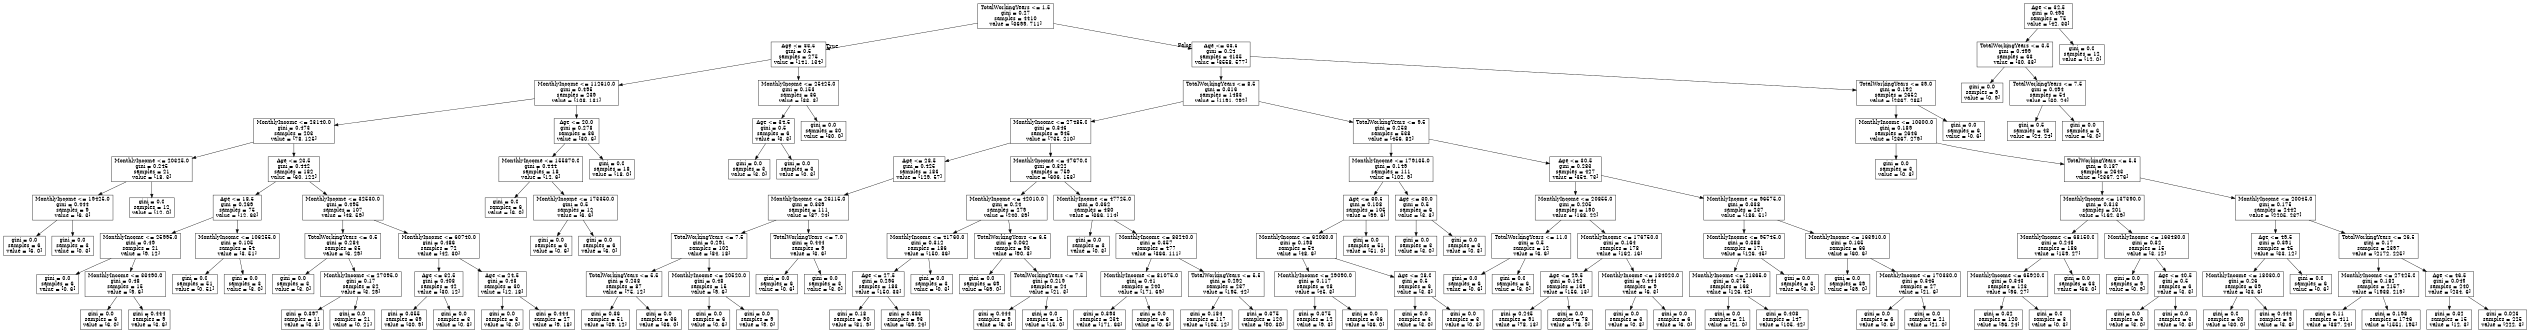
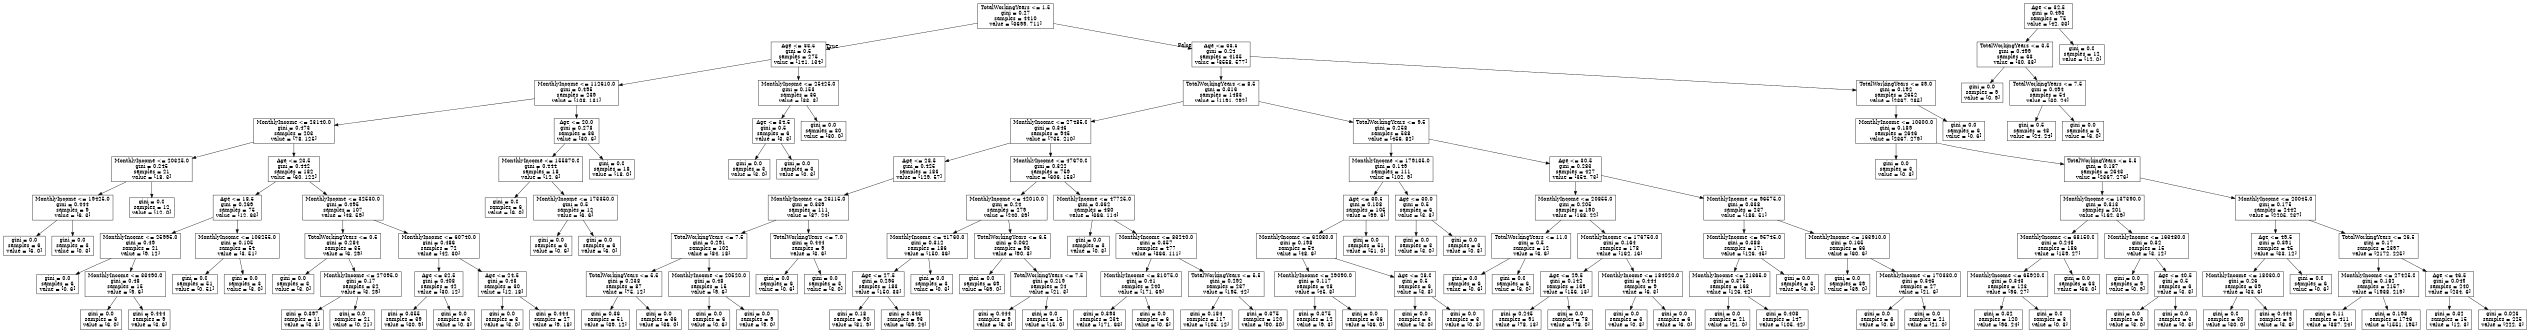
node "gini = 0.383 samples = 93 value = [69, 24]": label "gini = 0.383 samples = 93 value = [69, 24]" -> "gini = 0.343 samples = 93 value = [69, 24]"
